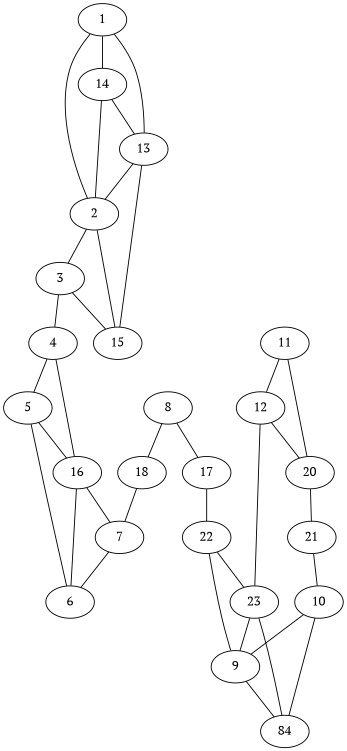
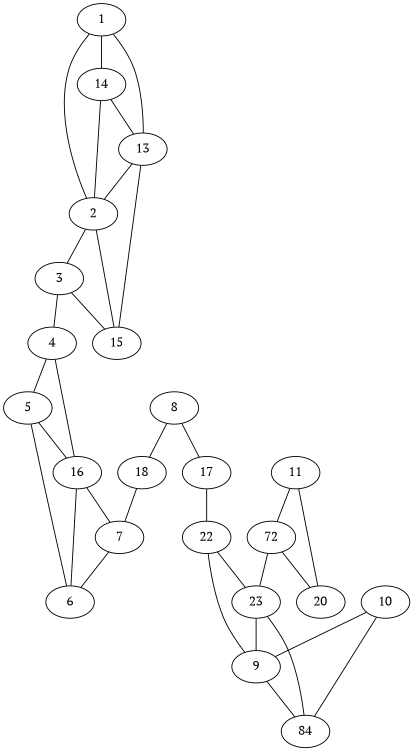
node "12": label "12" -> "72"
node "21": removed
